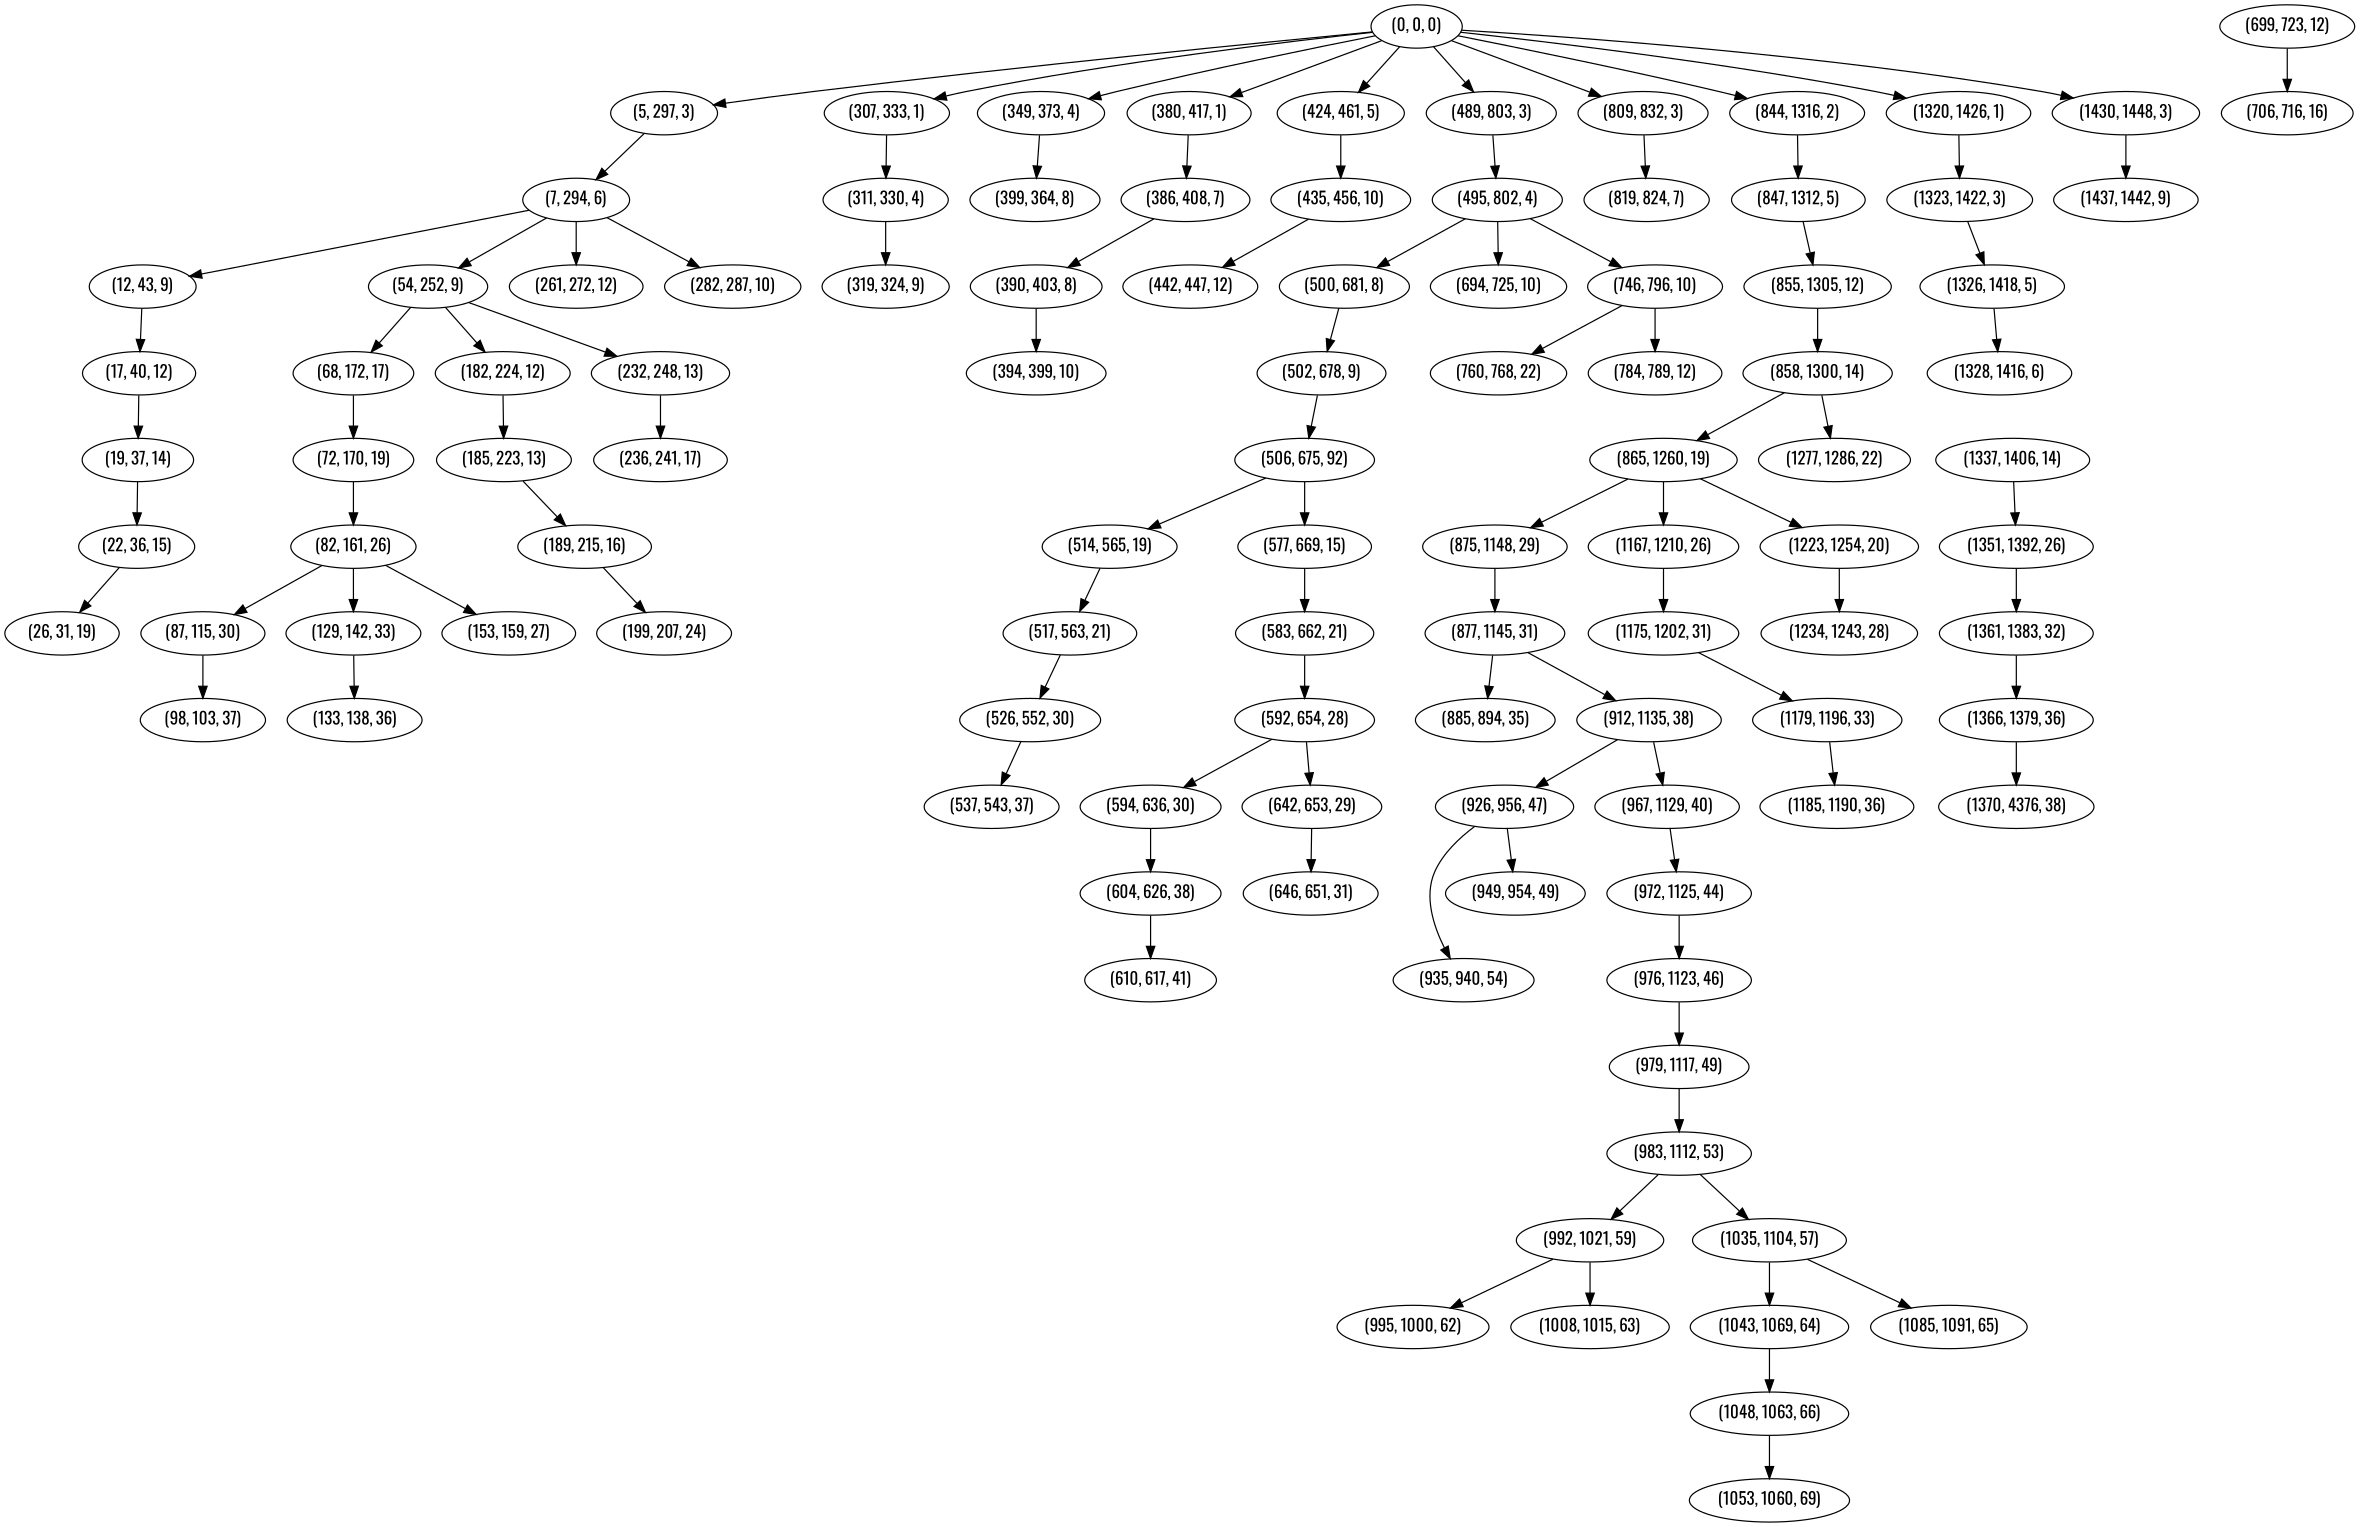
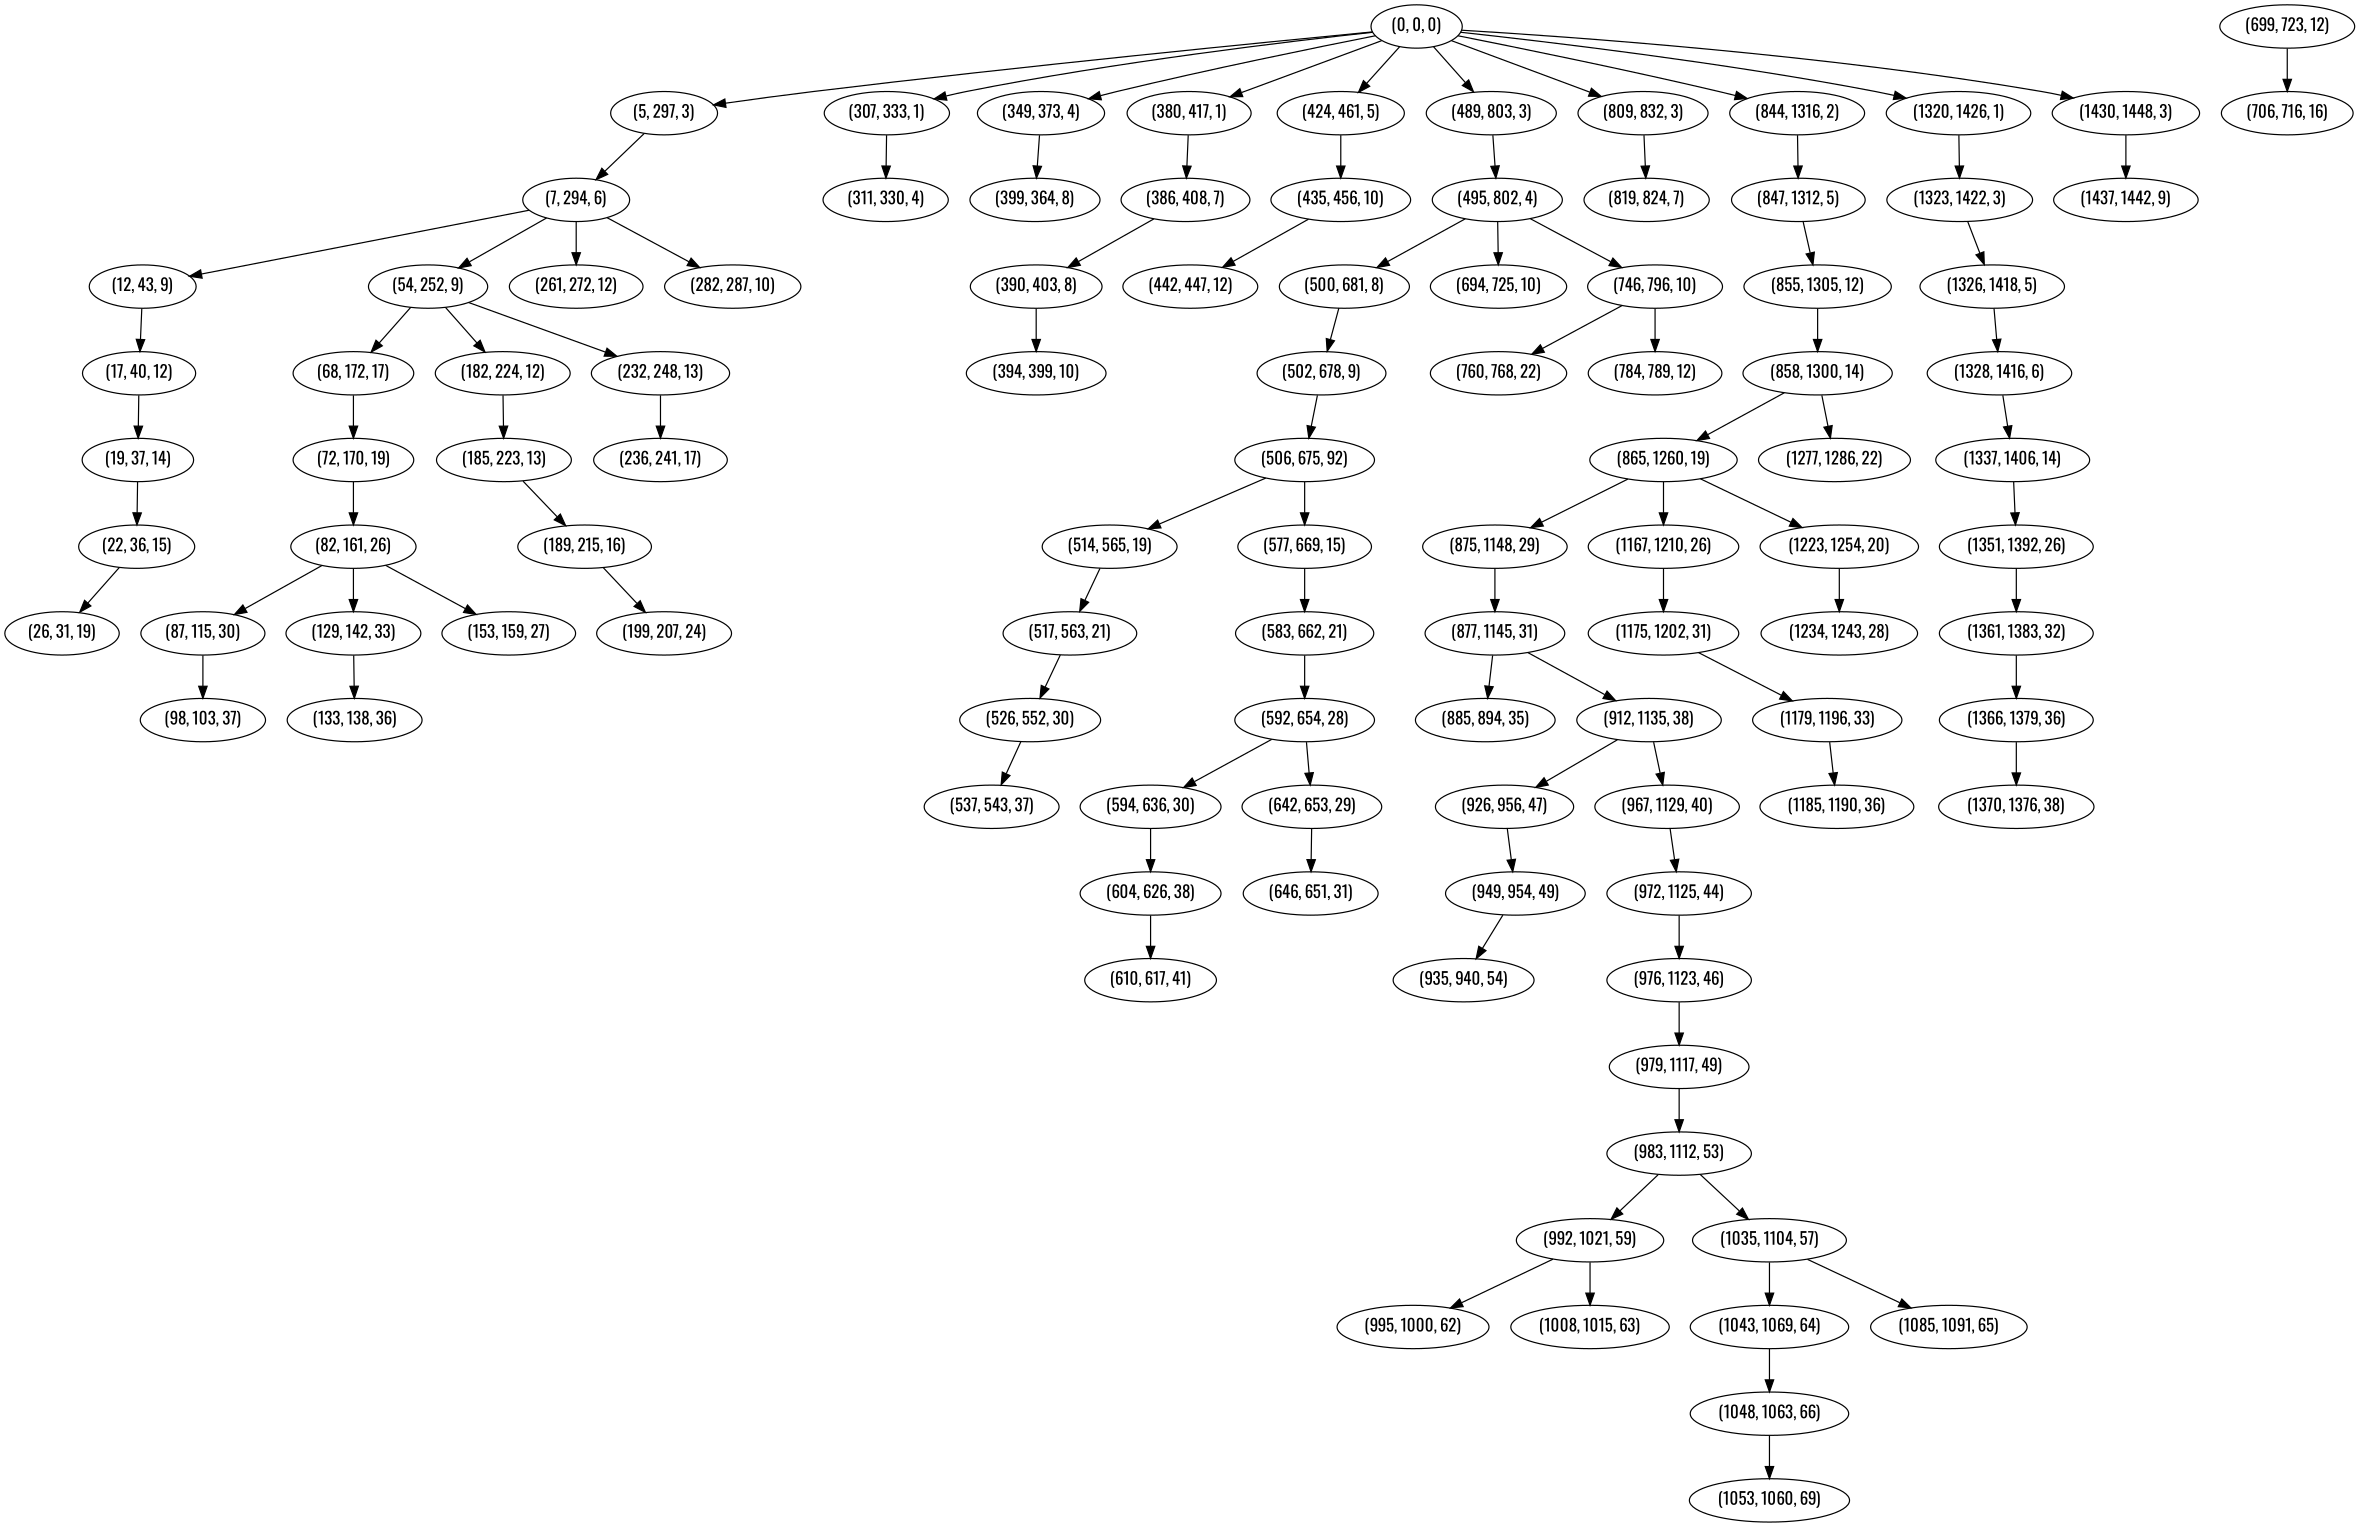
node "(319, 324, 9)": removed
edge "(1328, 1416, 6)" -> "(1337, 1406, 14)": added
node "(1370, 4376, 38)": label "(1370, 4376, 38)" -> "(1370, 1376, 38)"
edge "(926, 956, 47)" -> "(935, 940, 54)": now "(949, 954, 49)" -> "(935, 940, 54)"
